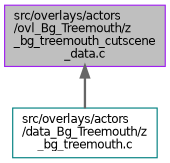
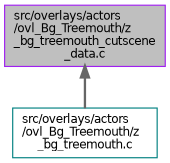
node "src/overlays/actors /data_Bg_Treemouth/z _bg_treemouth.c": label "src/overlays/actors /data_Bg_Treemouth/z _bg_treemouth.c" -> "src/overlays/actors /ovl_Bg_Treemouth/z _bg_treemouth.c"
